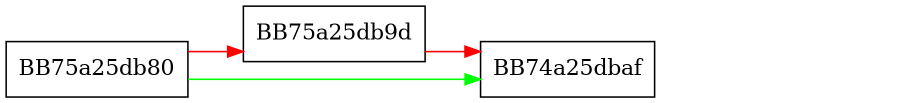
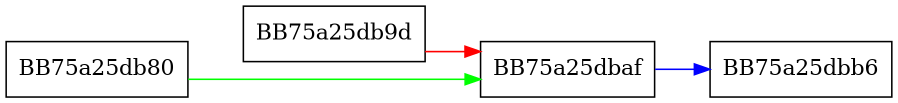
edge "BB75a25db80" -> "BB75a25db9d": removed
node "BB74a25dbaf": label "BB74a25dbaf" -> "BB75a25dbaf"
node "BB75a25dbb6": added
